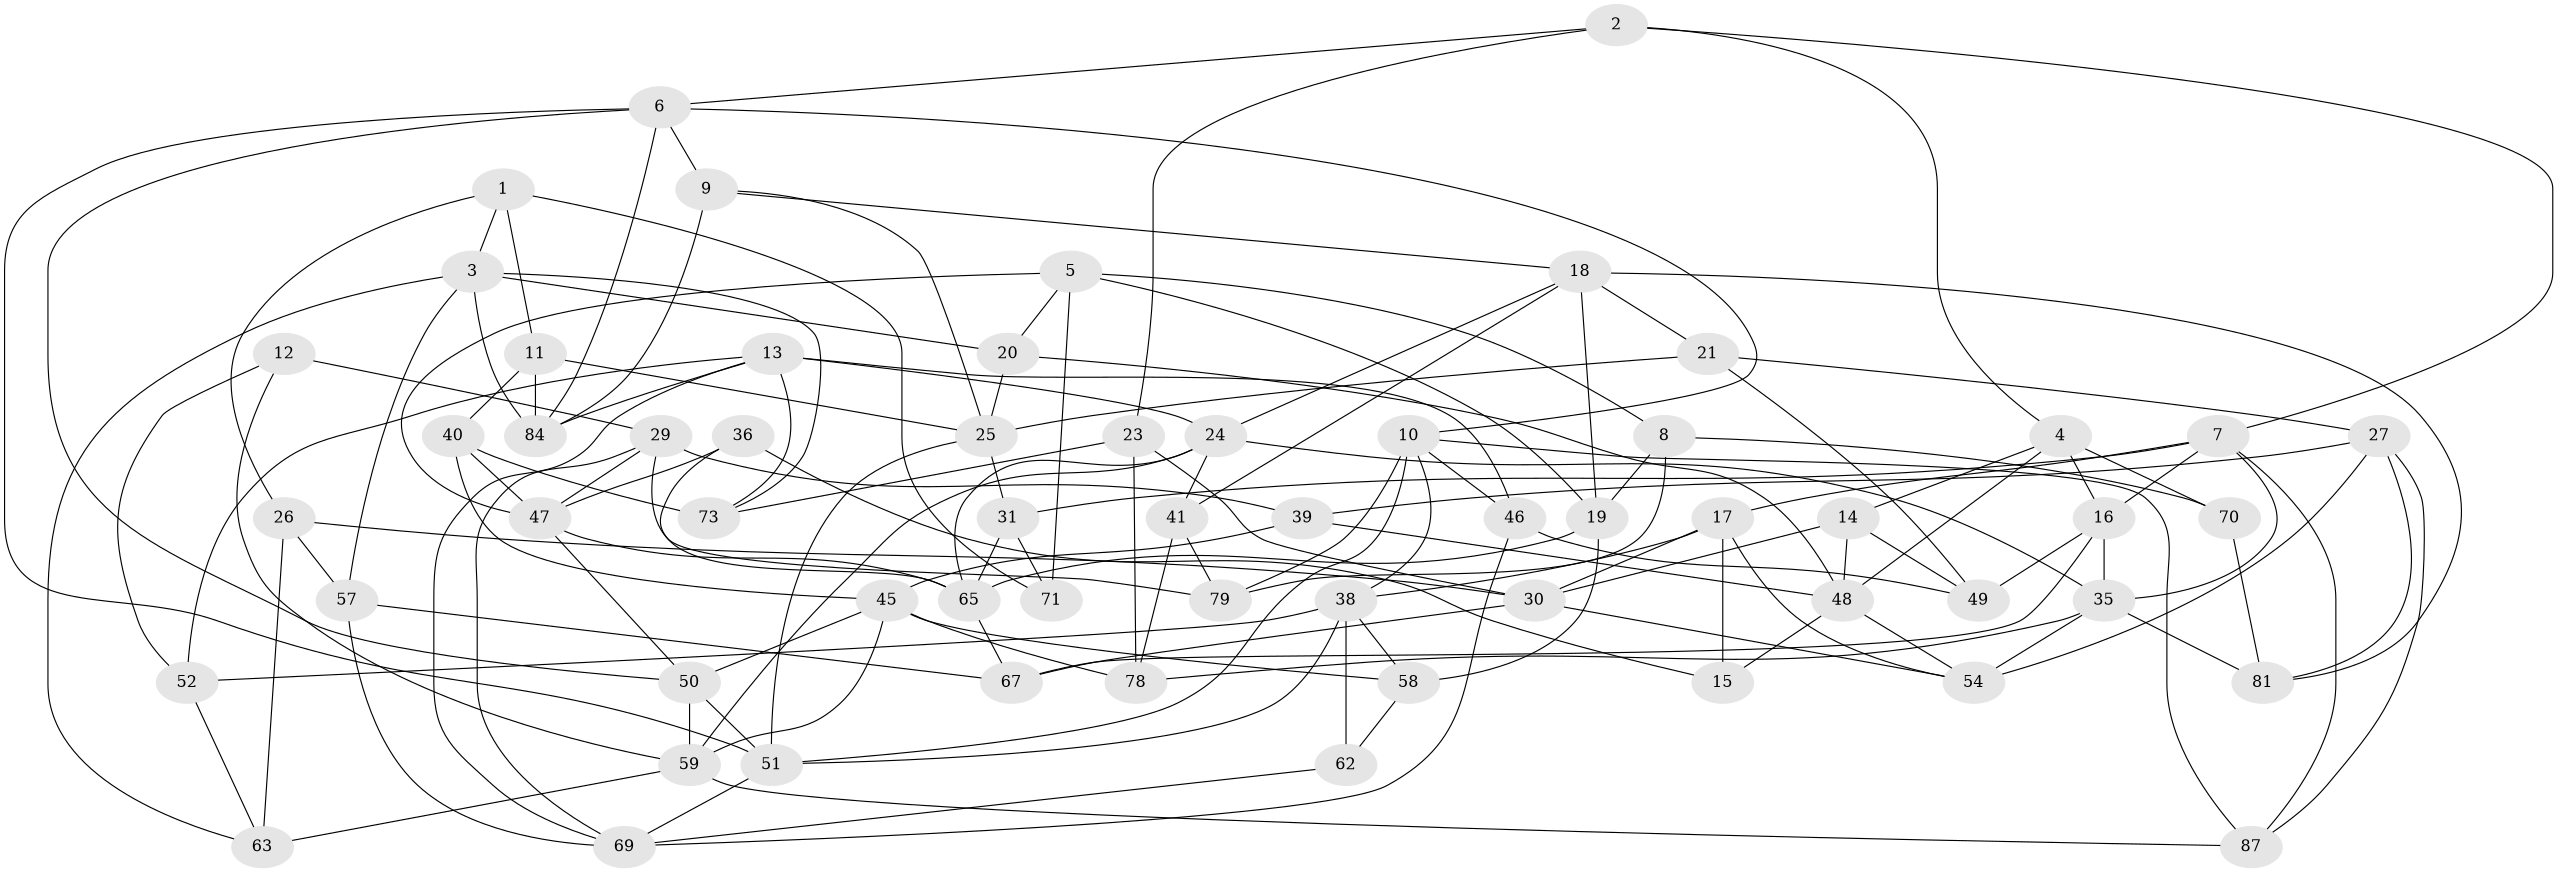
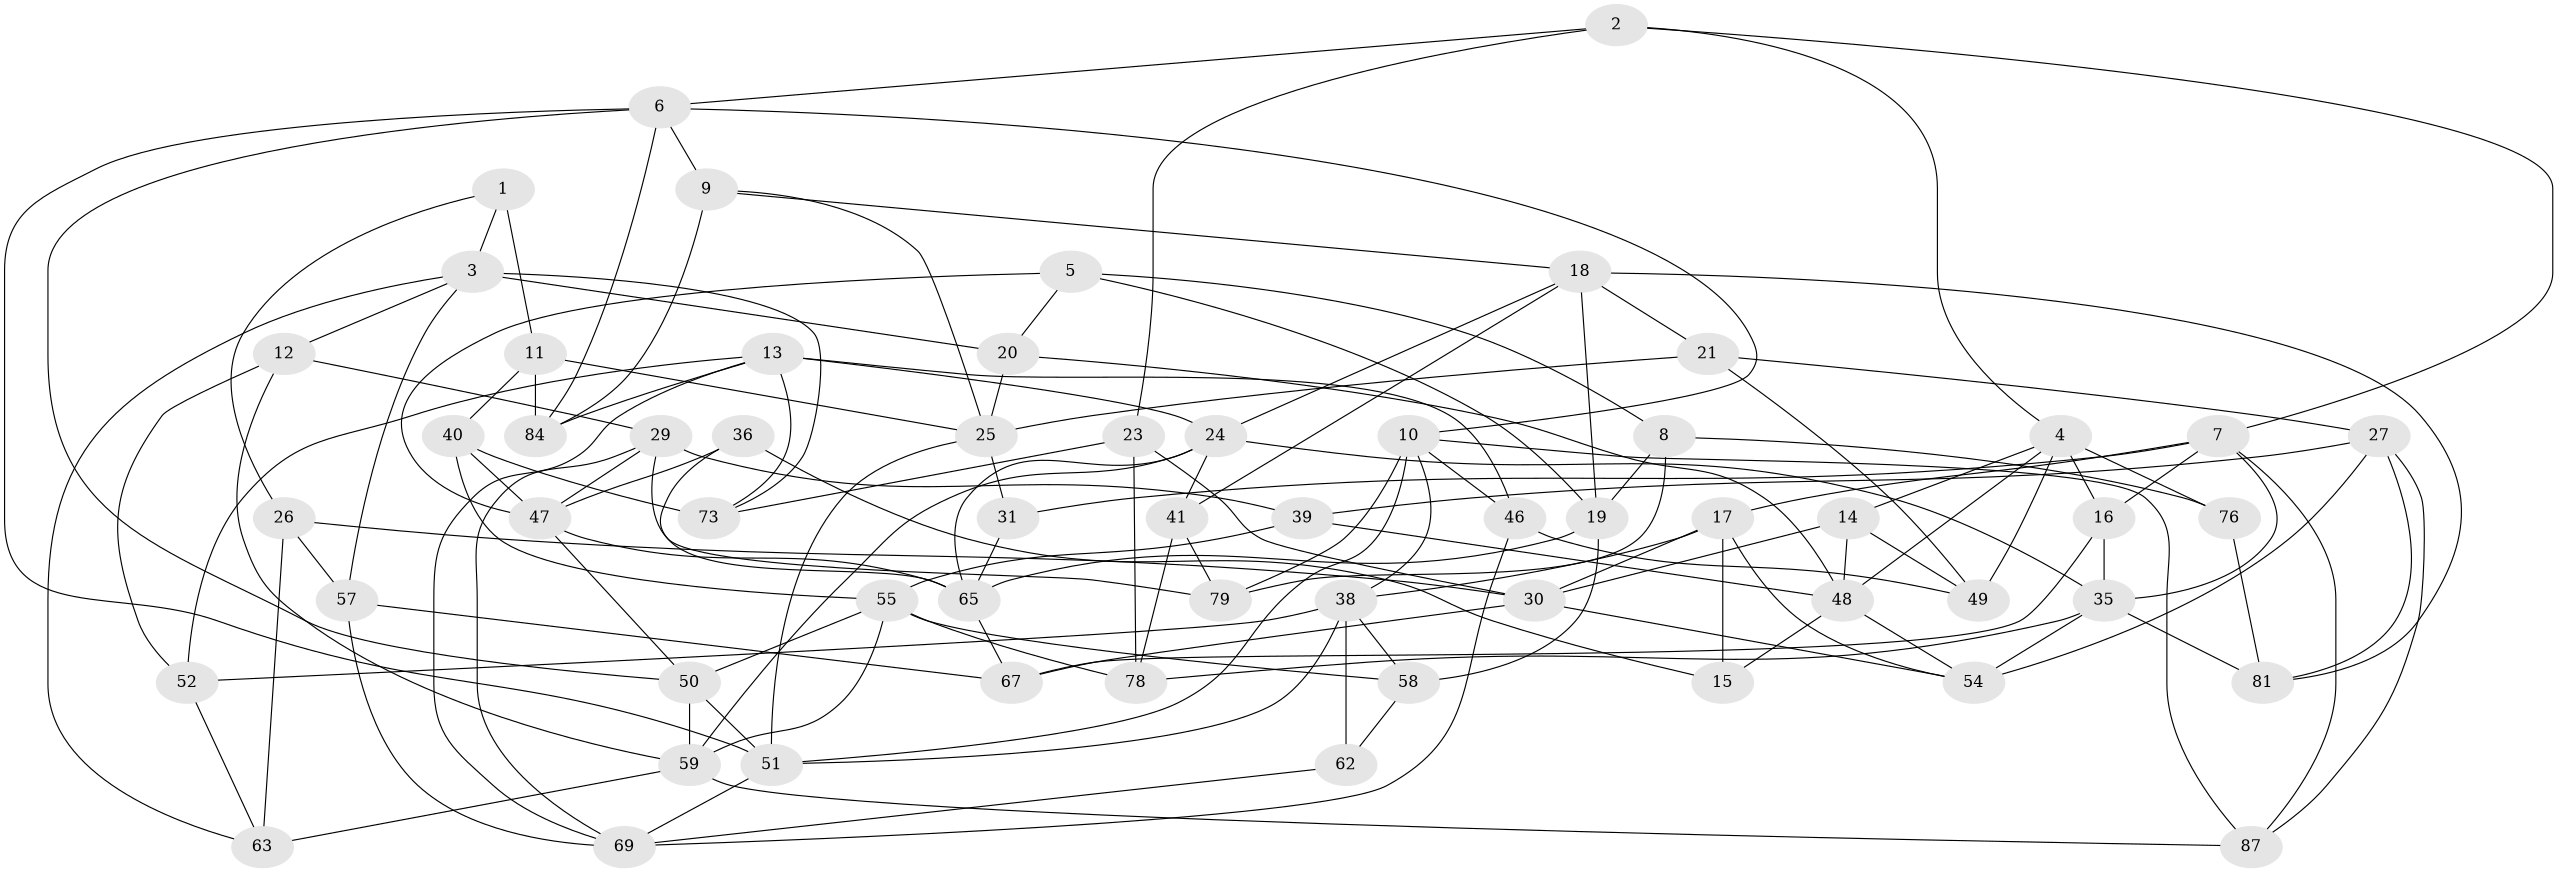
edge "3" -- "84": now "3" -- "12"
node "70": label "70" -> "76"
edge "16" -- "49": now "4" -- "49"
node "45": label "45" -> "55"
node "71": removed
